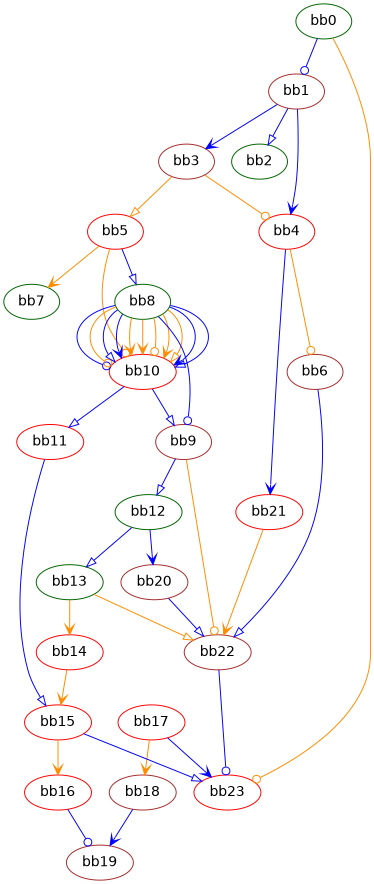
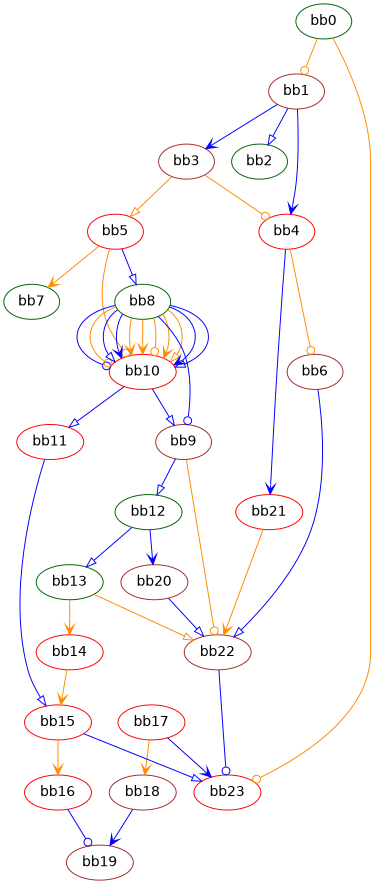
edge "bb0" -> "bb1": color blue -> darkorange
